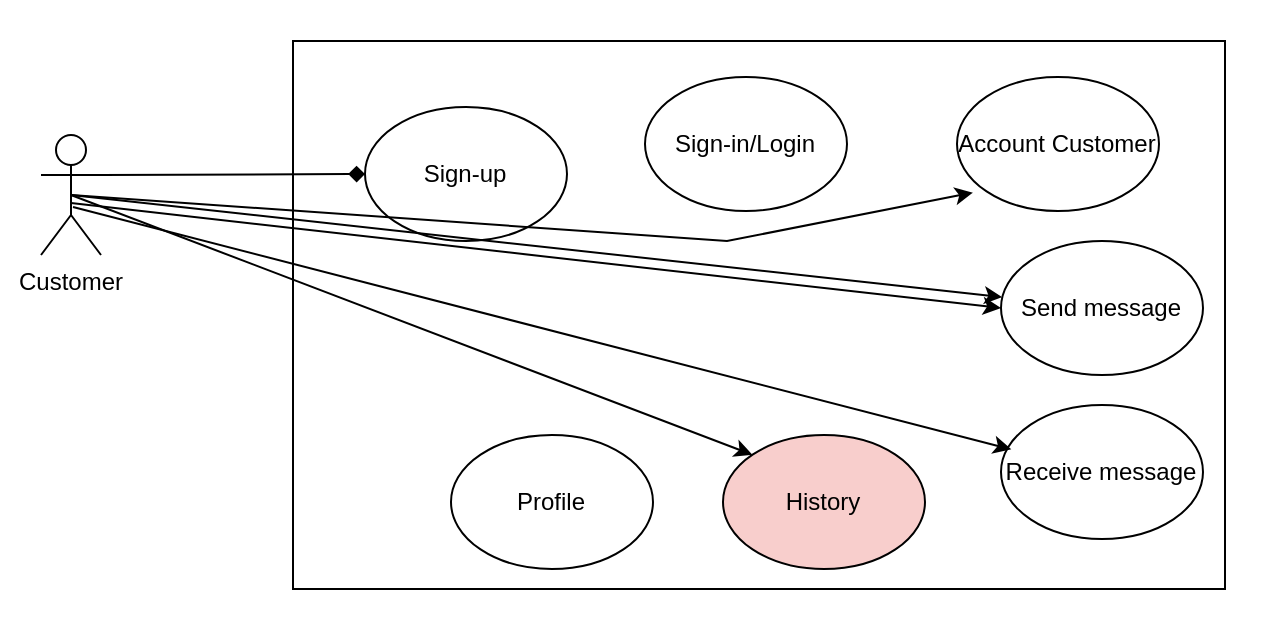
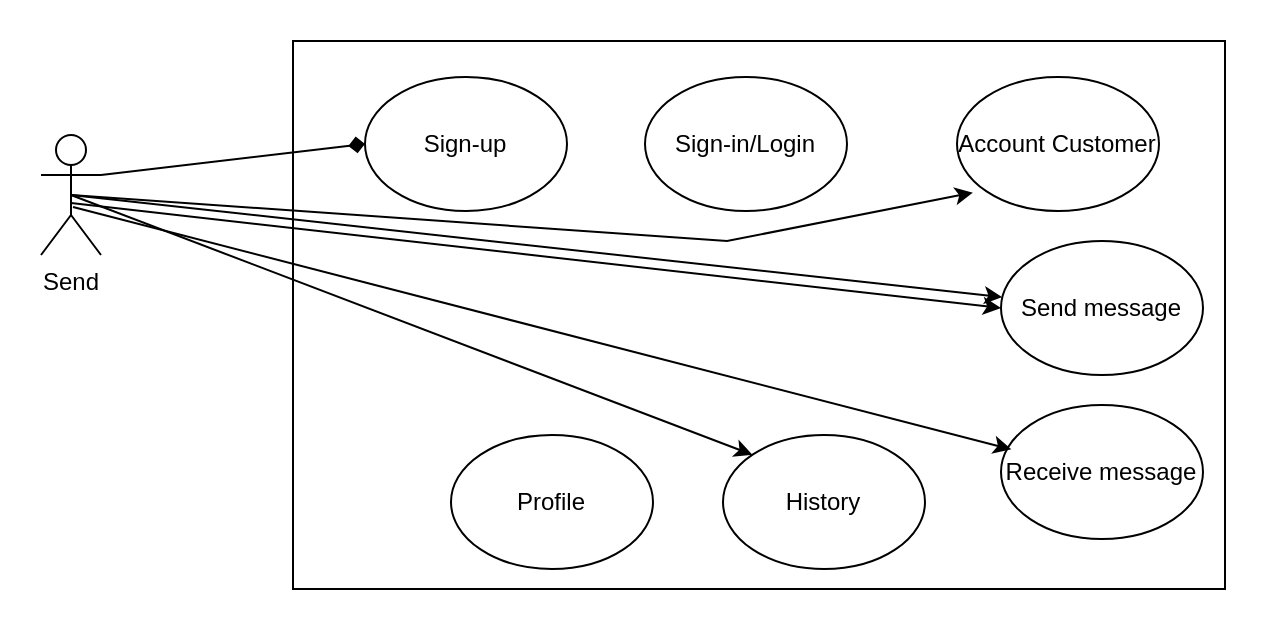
node "Sign-up": moved (466, 174) -> (466, 144)
node "Customer": label "Customer" -> "Send"
node "History": fillcolor #f8cecc -> #ffffff
